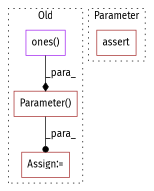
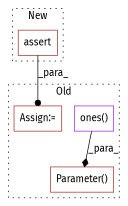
cluster "Parameter": label "Parameter" -> "New"
edge "Parameter()" -> "Assign:=": now "assert" -> "Assign:="
